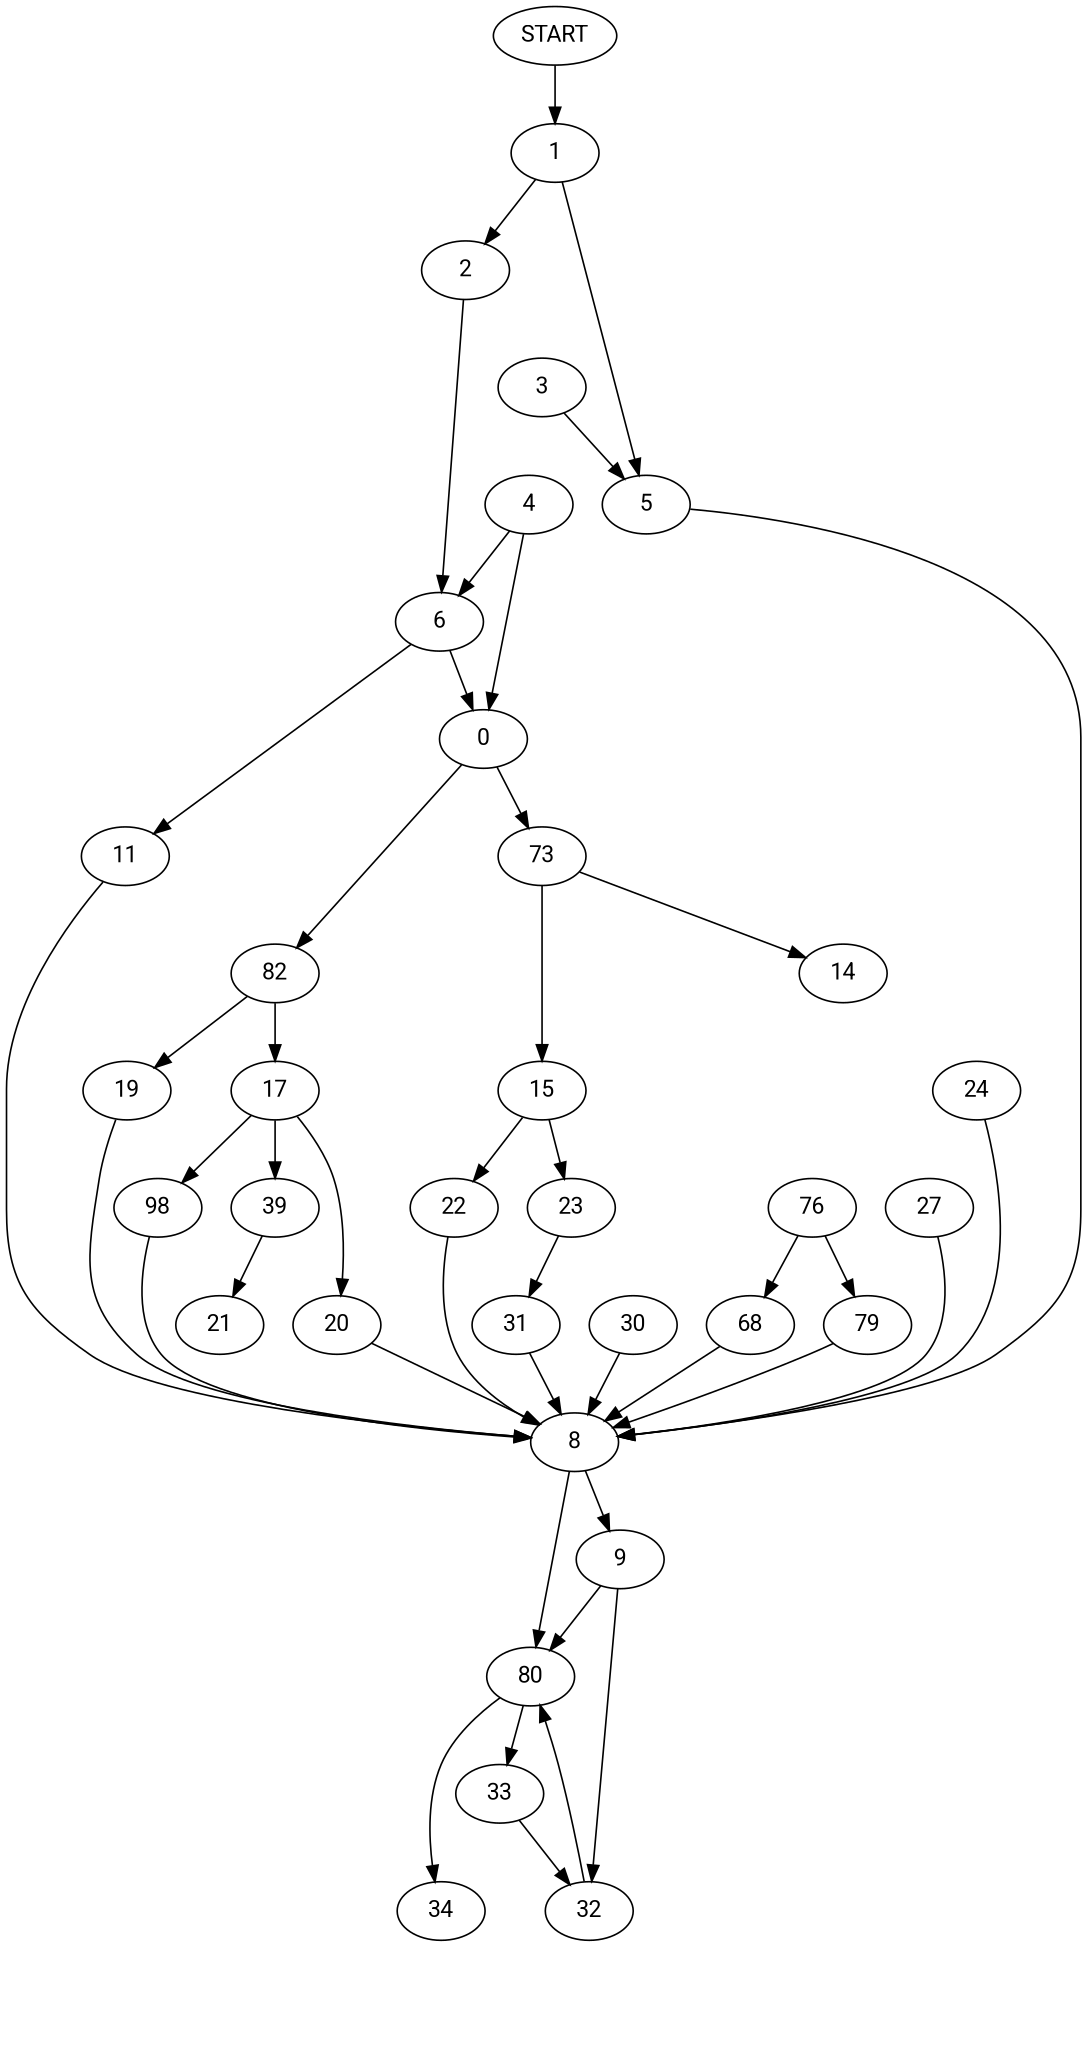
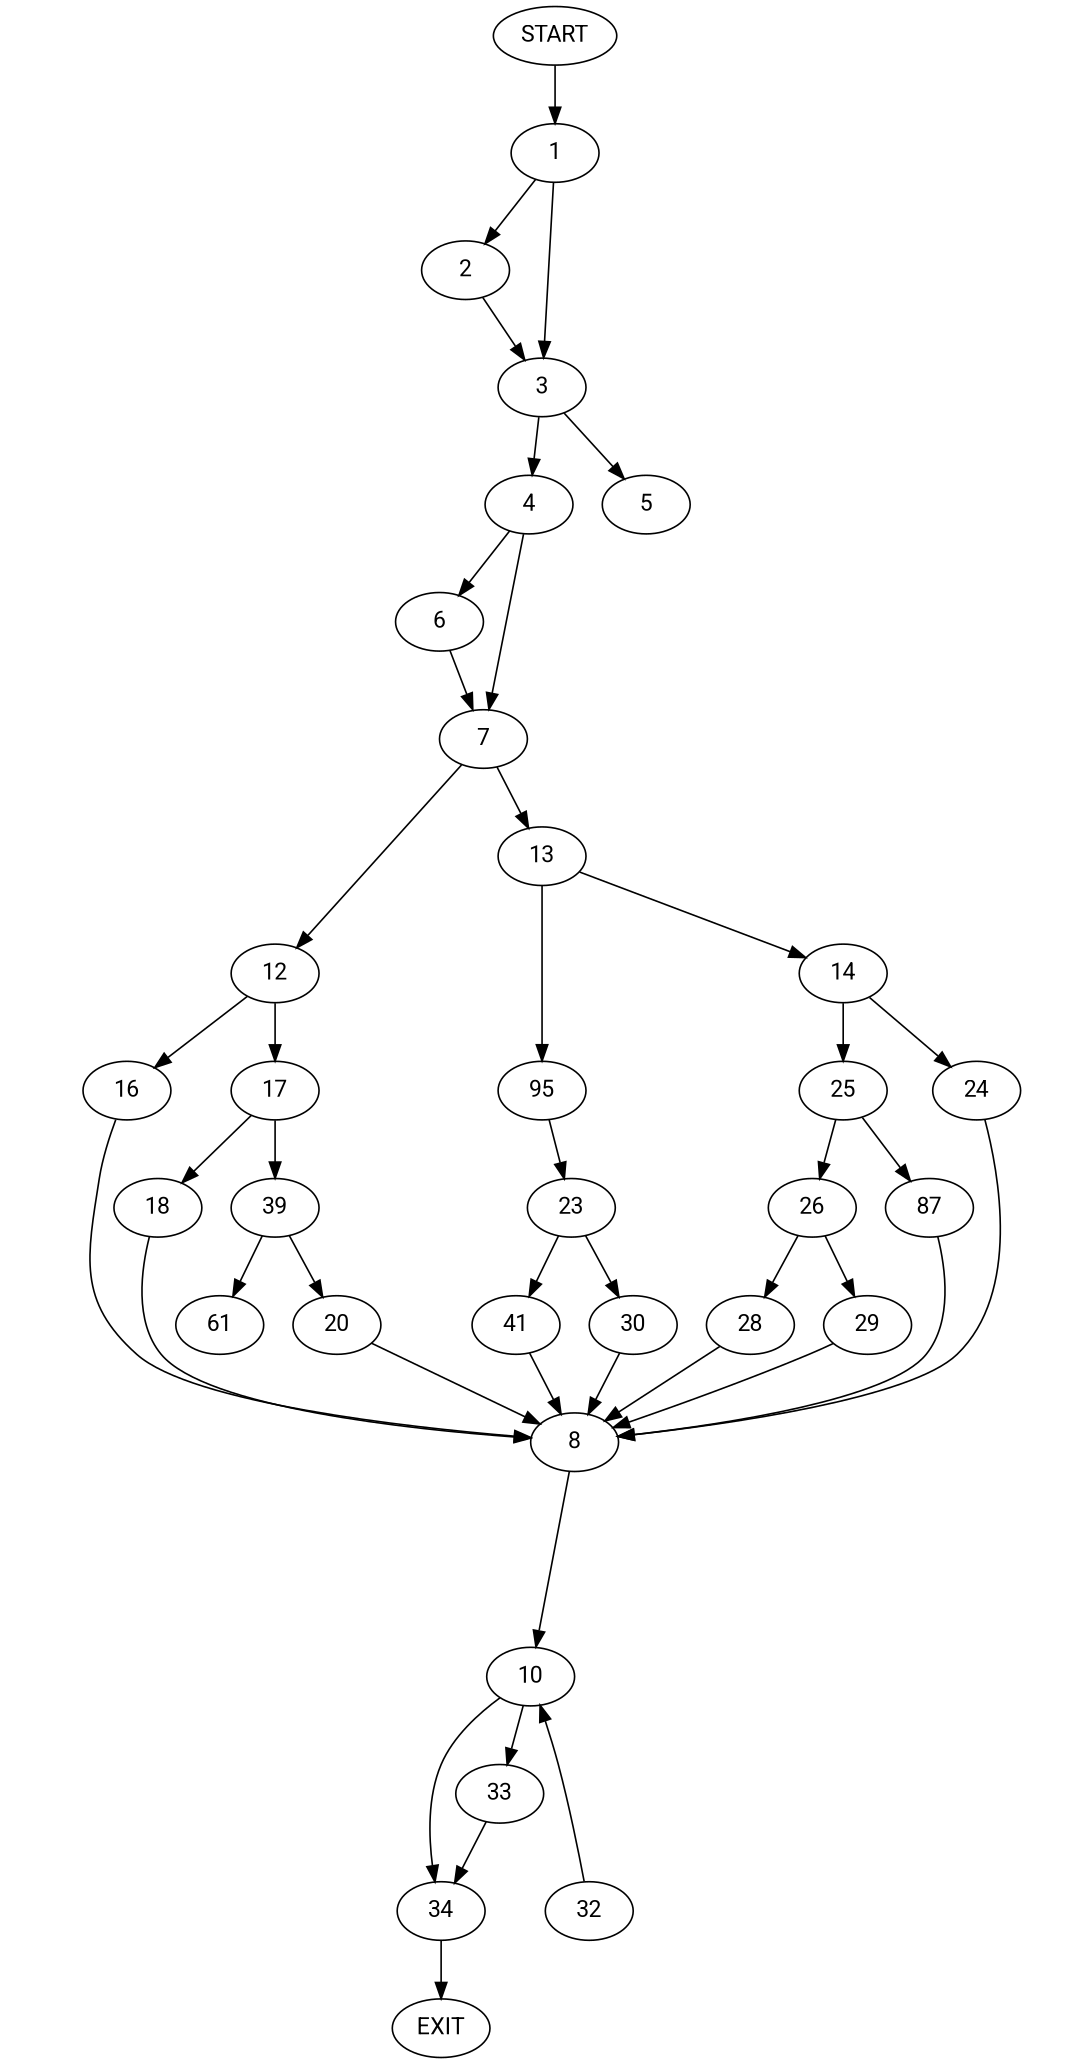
edge "1" -> "5": now "1" -> "3"
edge "2" -> "6": now "2" -> "3"
edge "3" -> "4": added
node "0": label "0" -> "7"
node "11": removed
node "73": label "73" -> "13"
node "82": label "82" -> "12"
edge "5" -> "8": removed
edge "14" -> "24": added
node "19": label "19" -> "16"
node "15": label "15" -> "95"
node "25": added
edge "17" -> "20": now "39" -> "20"
node "98": label "98" -> "18"
node "22": removed
node "76": label "76" -> "26"
node "27": label "27" -> "87"
edge "23" -> "30": added
node "21": label "21" -> "61"
node "31": label "31" -> "41"
node "68": label "68" -> "28"
node "79": label "79" -> "29"
node "9": removed
node "80": label "80" -> "10"
edge "33" -> "32": now "33" -> "34"
node "EXIT": added
